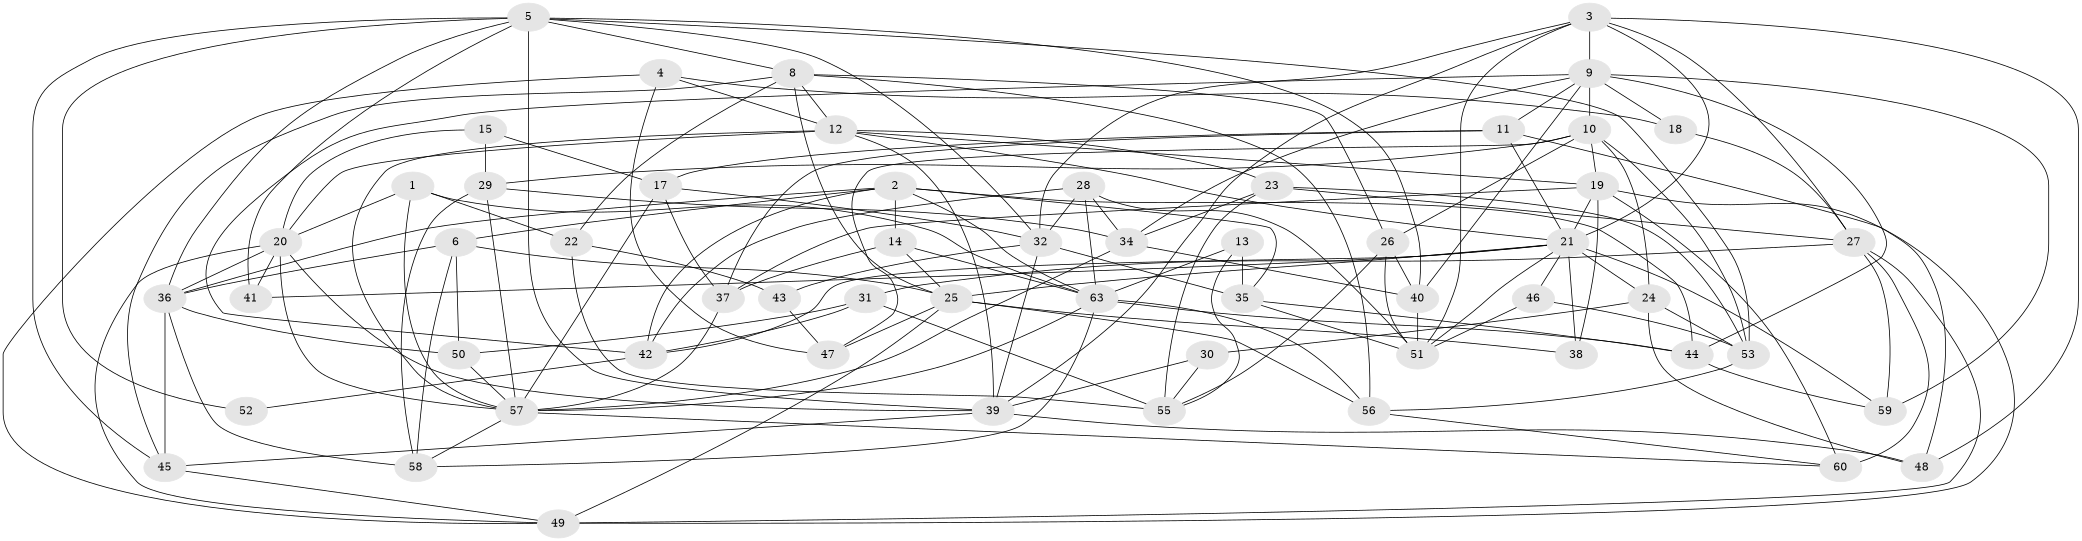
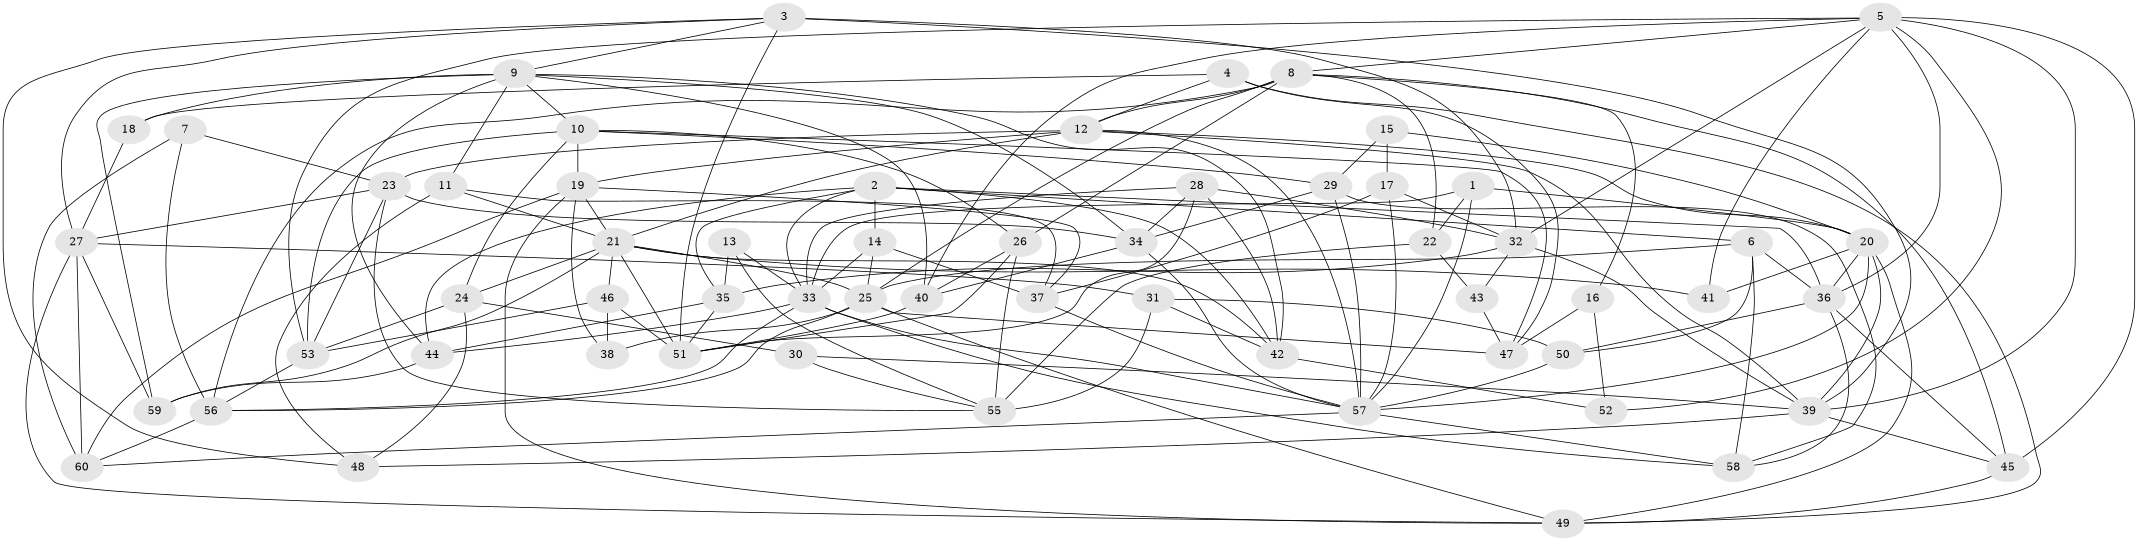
edge "3" -- "21": removed
node "7": added
edge "11" -- "17": removed
node "63": label "63" -> "33"
edge "21" -- "38": now "46" -- "38"
node "16": added
